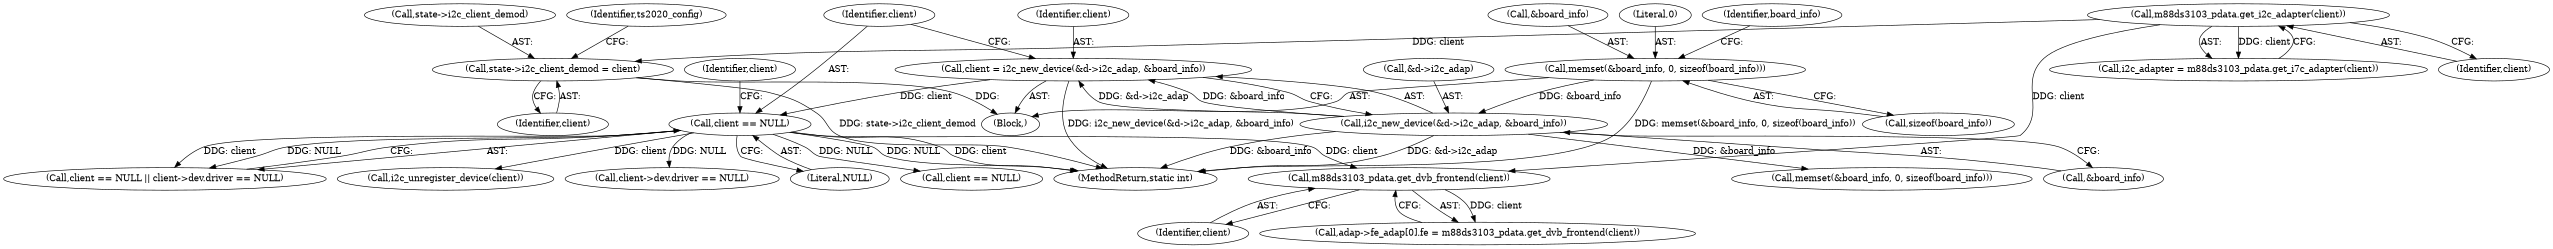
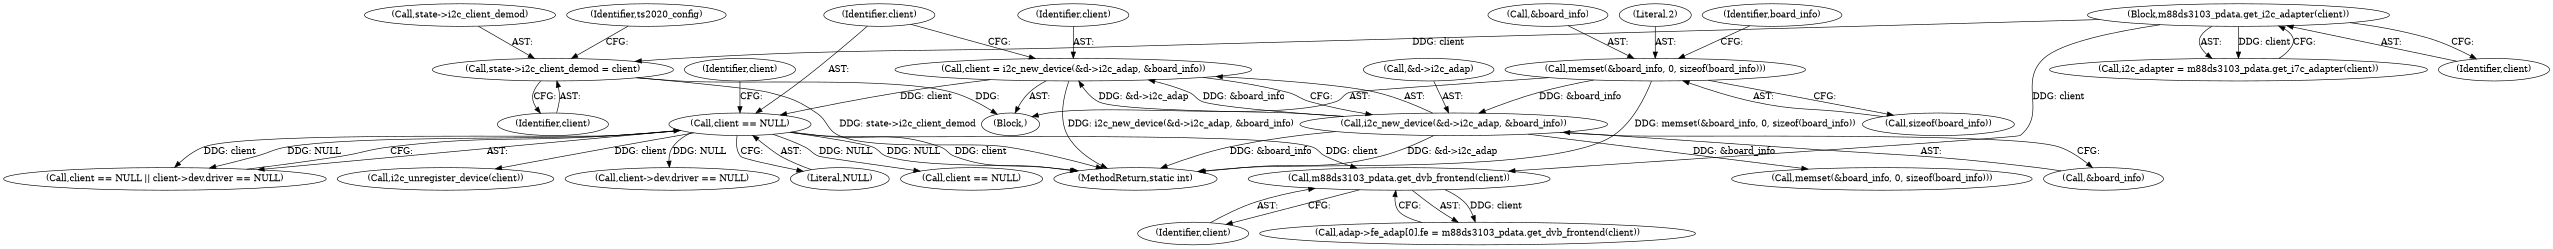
node "(Literal,0)": label "(Literal,0)" -> "(Literal,2)"
node "(Call,m88ds3103_pdata.get_i2c_adapter(client))": label "(Call,m88ds3103_pdata.get_i2c_adapter(client))" -> "(Block,m88ds3103_pdata.get_i2c_adapter(client))"
